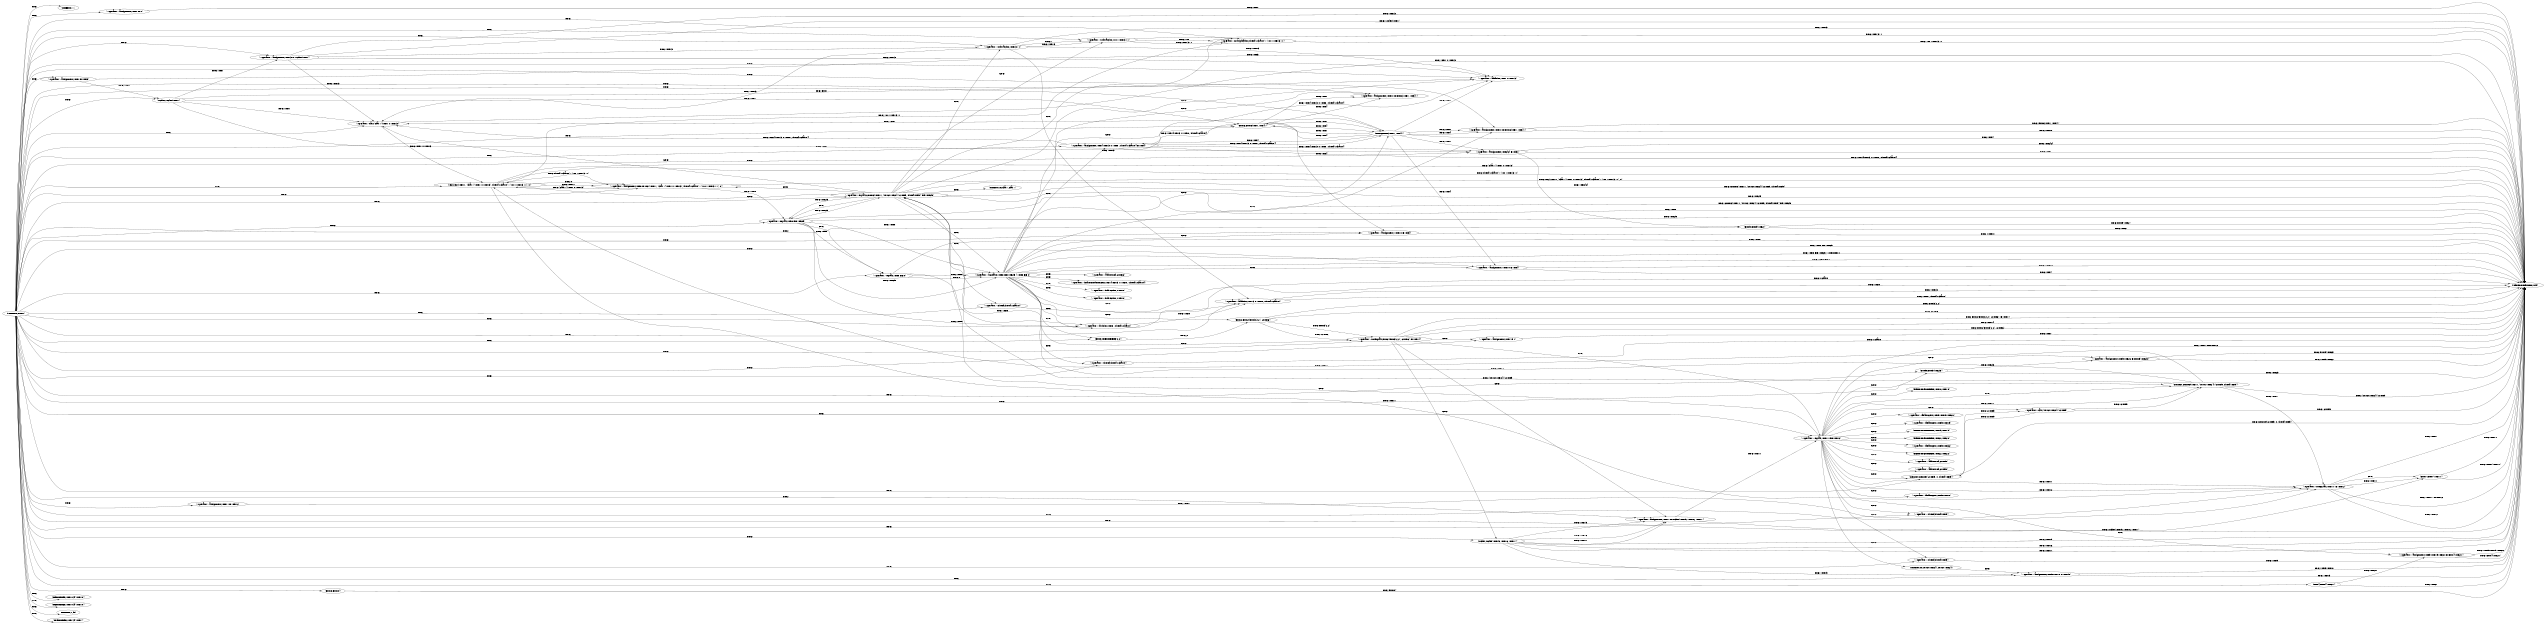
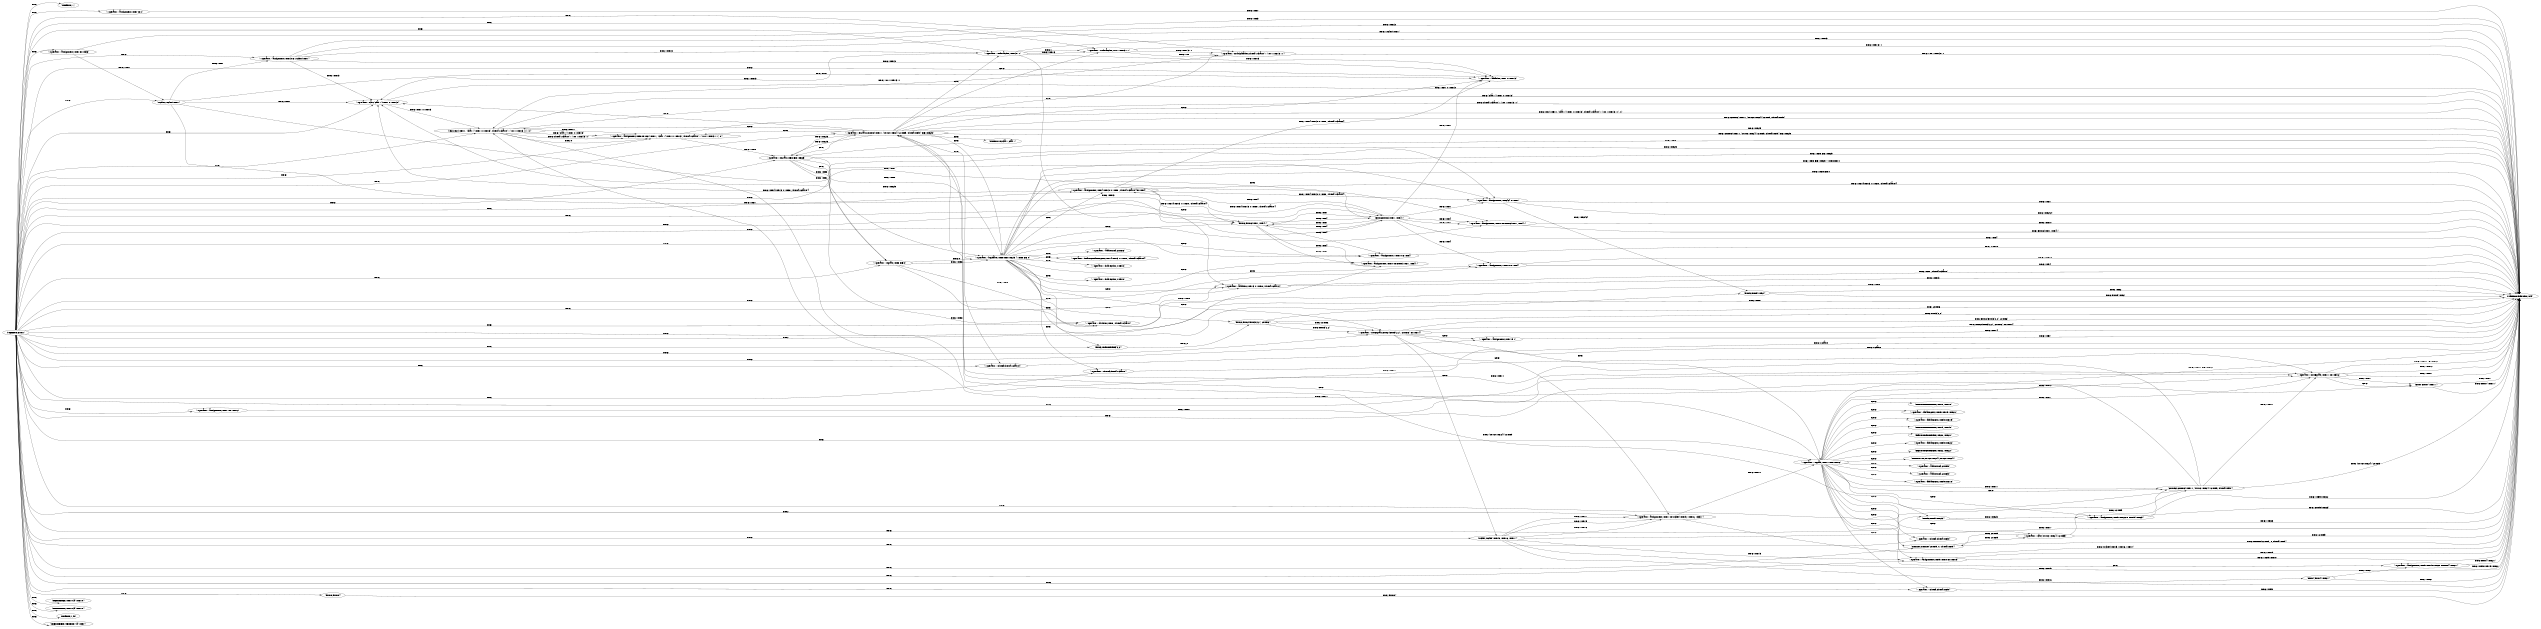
edge "(UNKNOWN,struct VAR24*,struct VAR24*)" -> "(<operator>.assignment,VAR9.VAR18 = VAR15)": now "(<operator>.equals,VAR11 == VAR12)" -> "(<operator>.assignment,VAR9.VAR18 = VAR15)"
node "(IDENTIFIER,VAR7,if (VAR7))": label "(IDENTIFIER,VAR7,if (VAR7))" -> "(IDENTIFIER,METHOD7,if (VAR7))"
